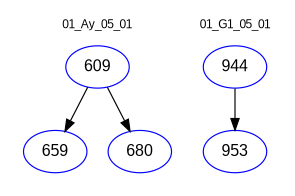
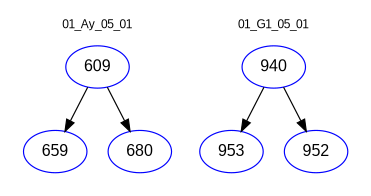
node "944": label "944" -> "940"
node "952": added
